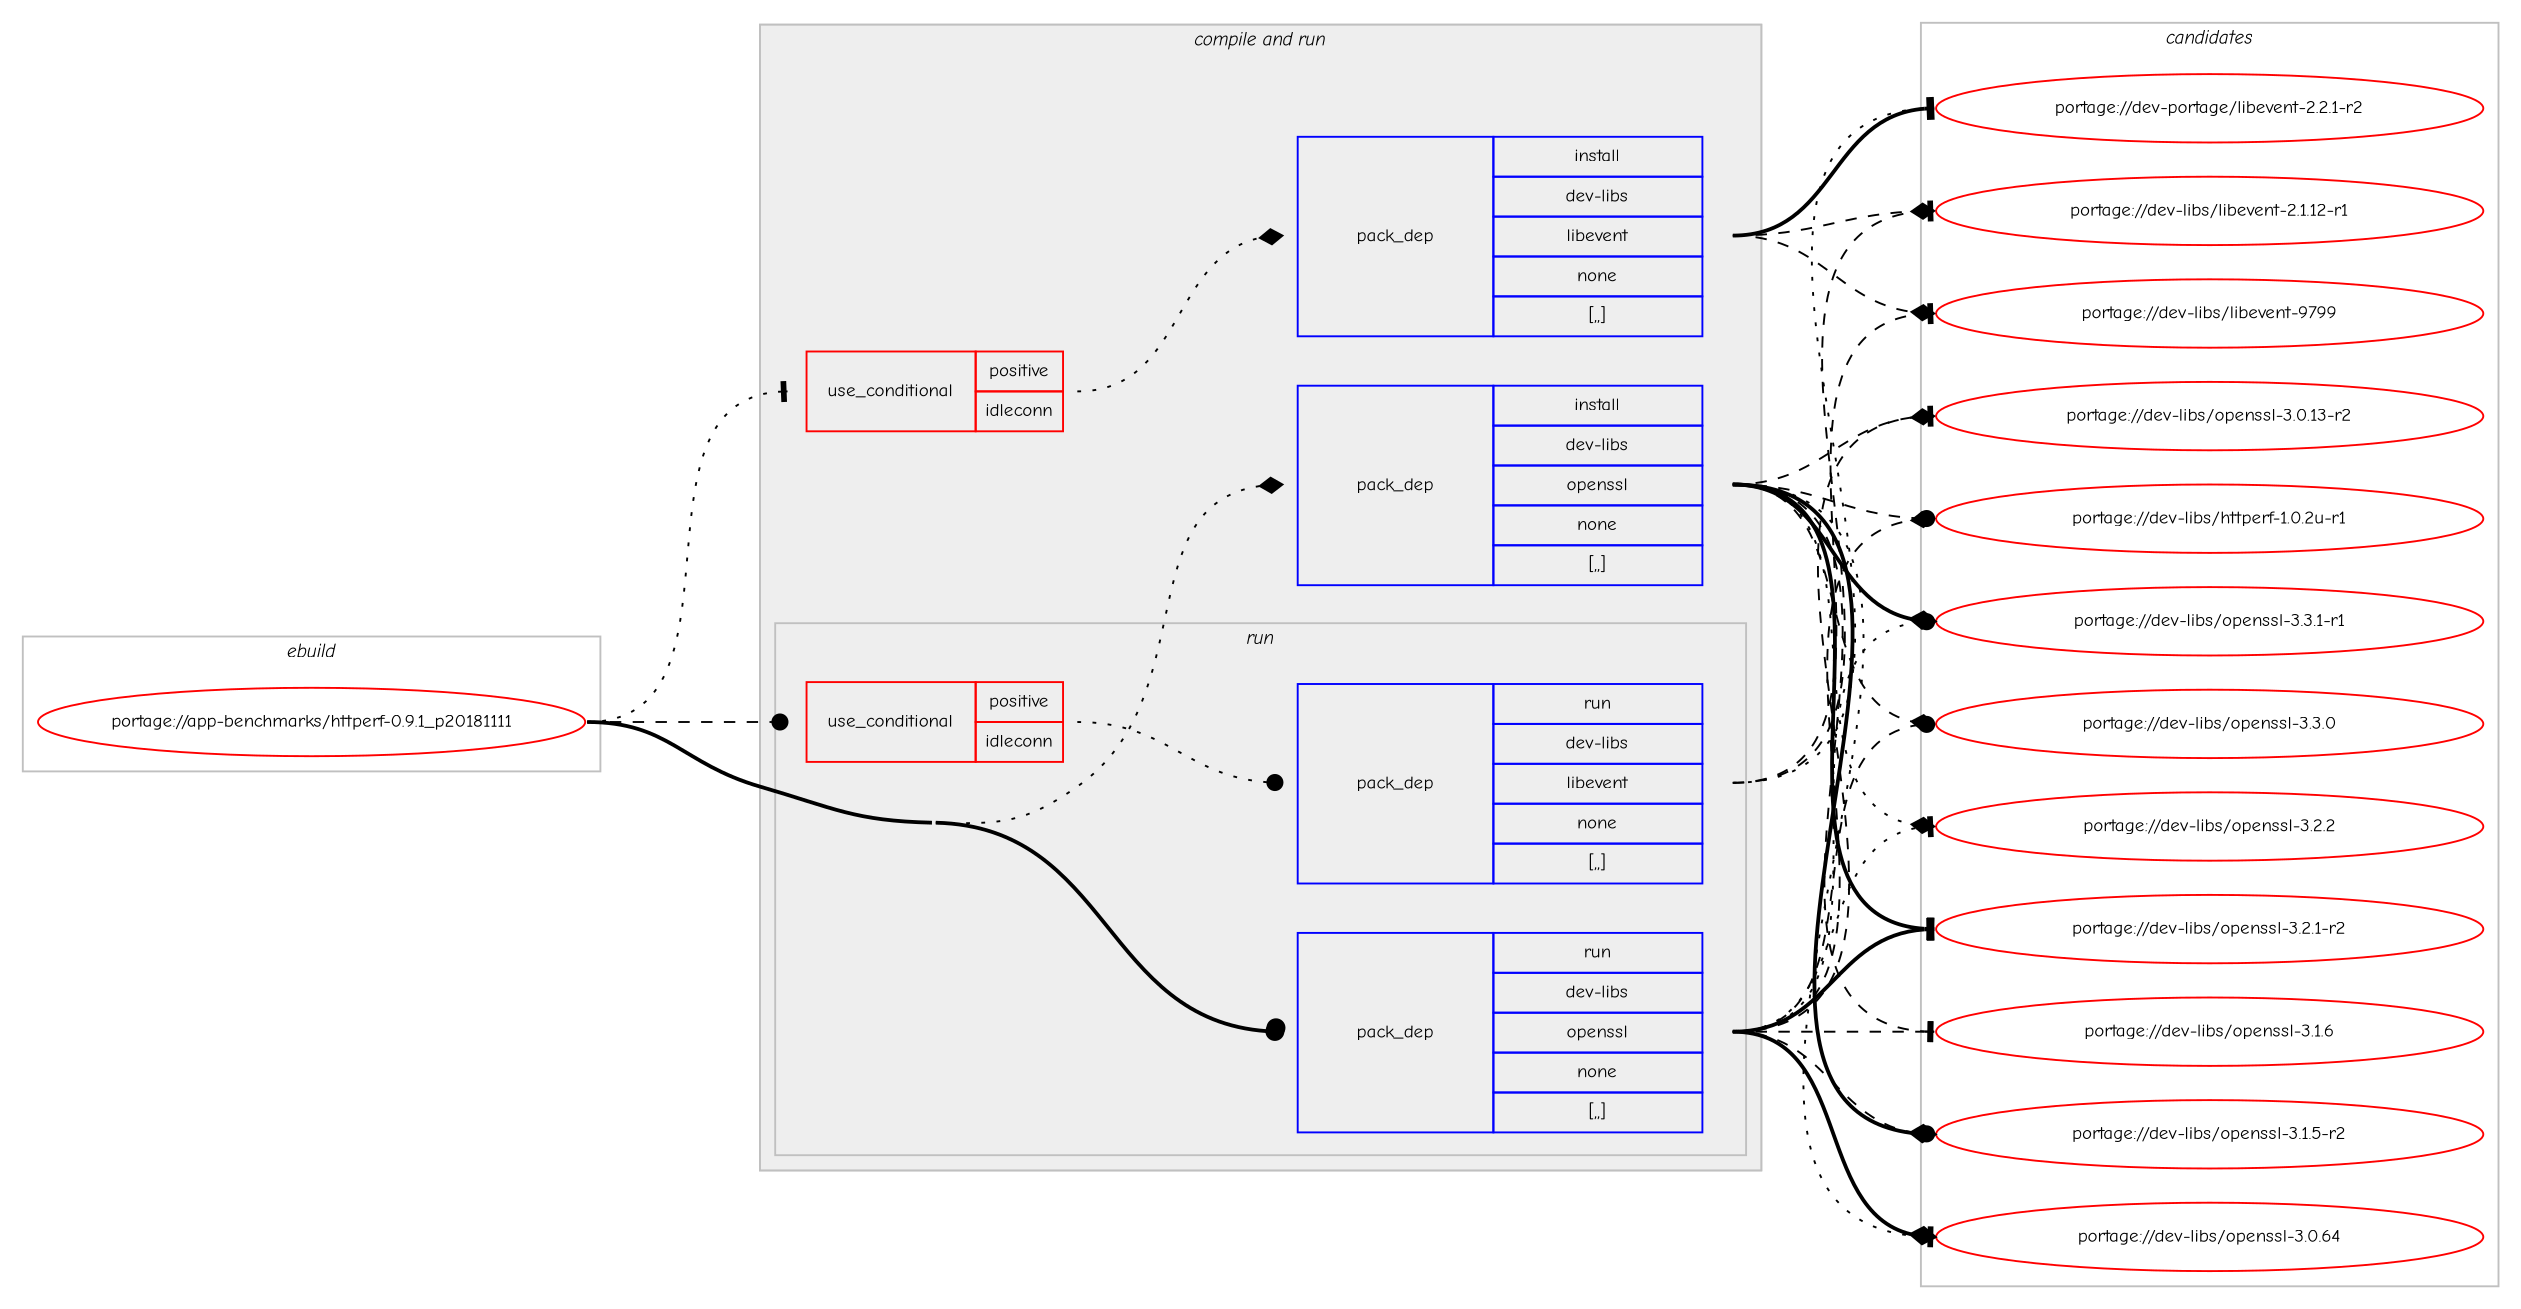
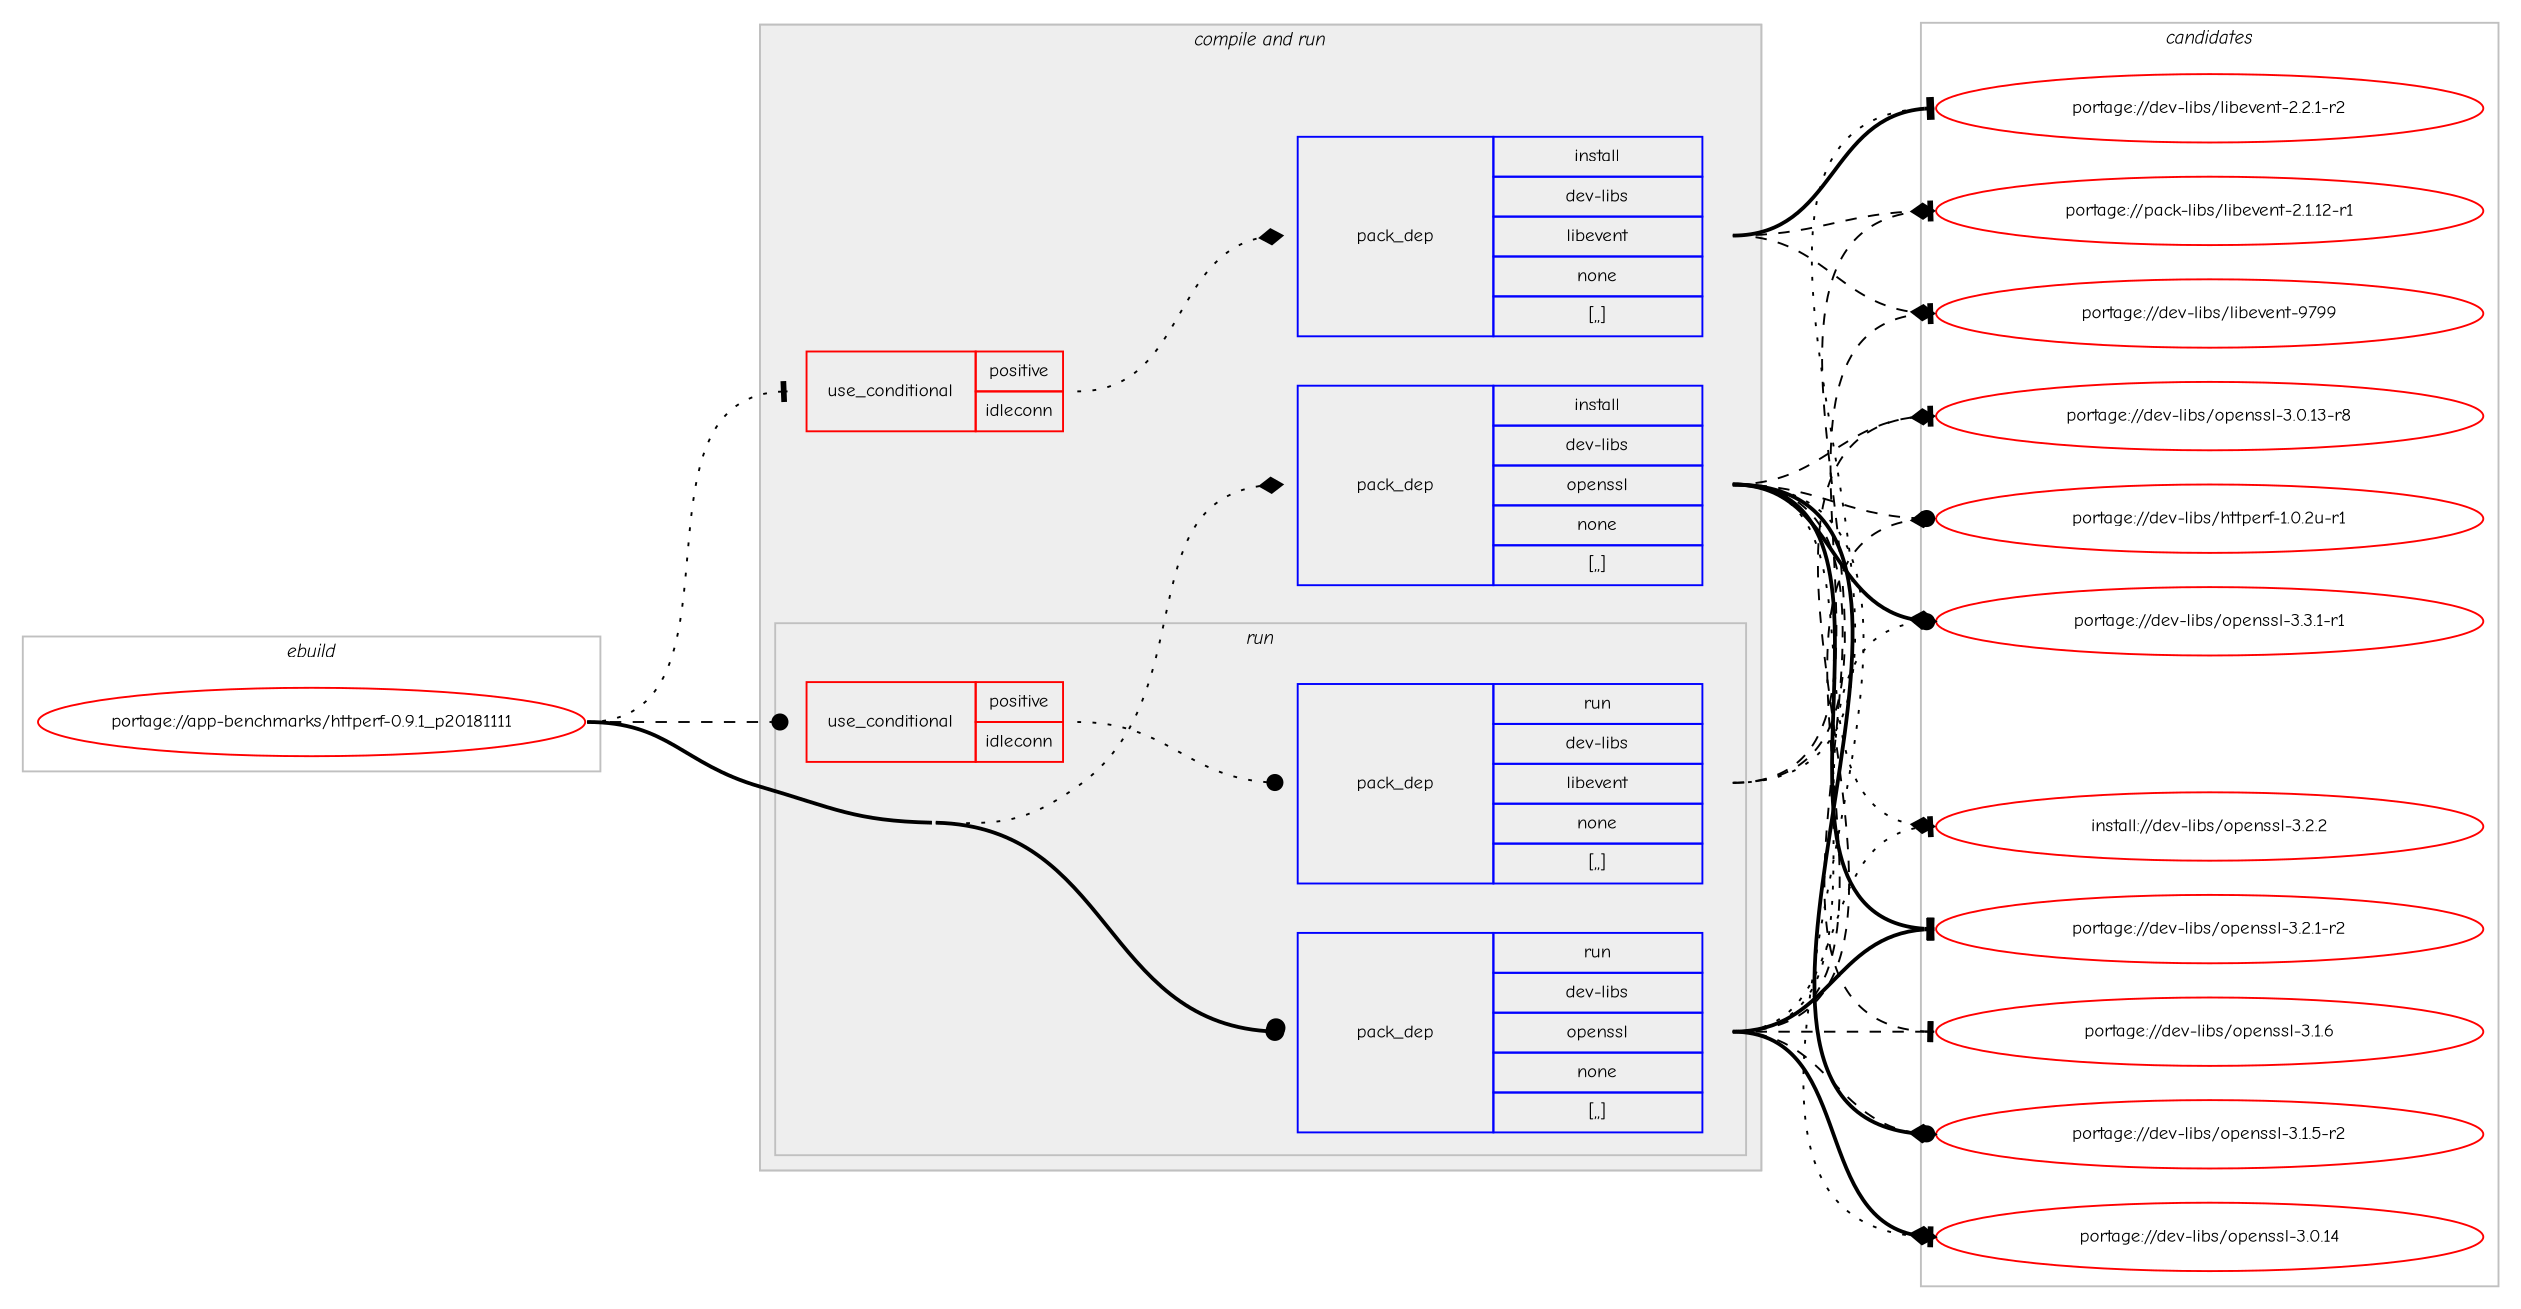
node "portage://dev-portage/libevent-2.2.1-r2": label "portage://dev-portage/libevent-2.2.1-r2" -> "portage://dev-libs/libevent-2.2.1-r2"
node "portage://dev-libs/libevent-2.1.12-r1": label "portage://dev-libs/libevent-2.1.12-r1" -> "portage://pack-libs/libevent-2.1.12-r1"
node "portage://dev-libs/openssl-3.0.13-r2": label "portage://dev-libs/openssl-3.0.13-r2" -> "portage://dev-libs/openssl-3.0.13-r8"
node "portage://dev-libs/openssl-3.3.0": removed
node "portage://dev-libs/openssl-3.2.2": label "portage://dev-libs/openssl-3.2.2" -> "install://dev-libs/openssl-3.2.2"
node "portage://dev-libs/openssl-3.0.64": label "portage://dev-libs/openssl-3.0.64" -> "portage://dev-libs/openssl-3.0.14"
